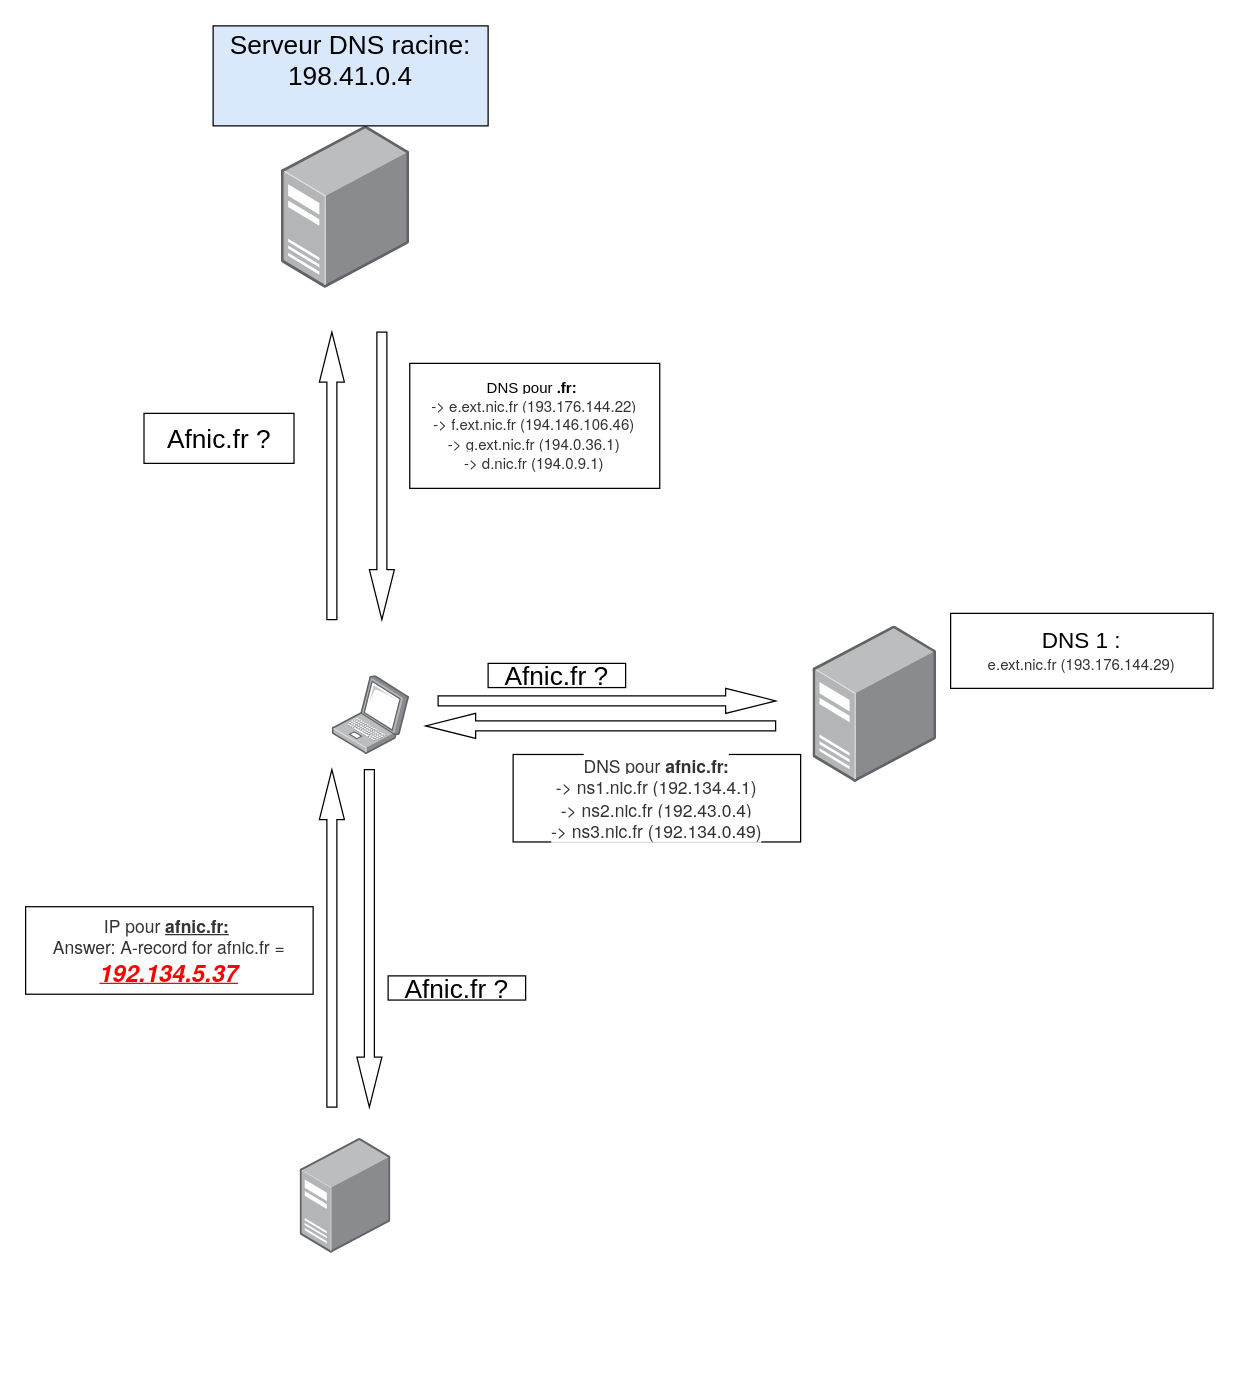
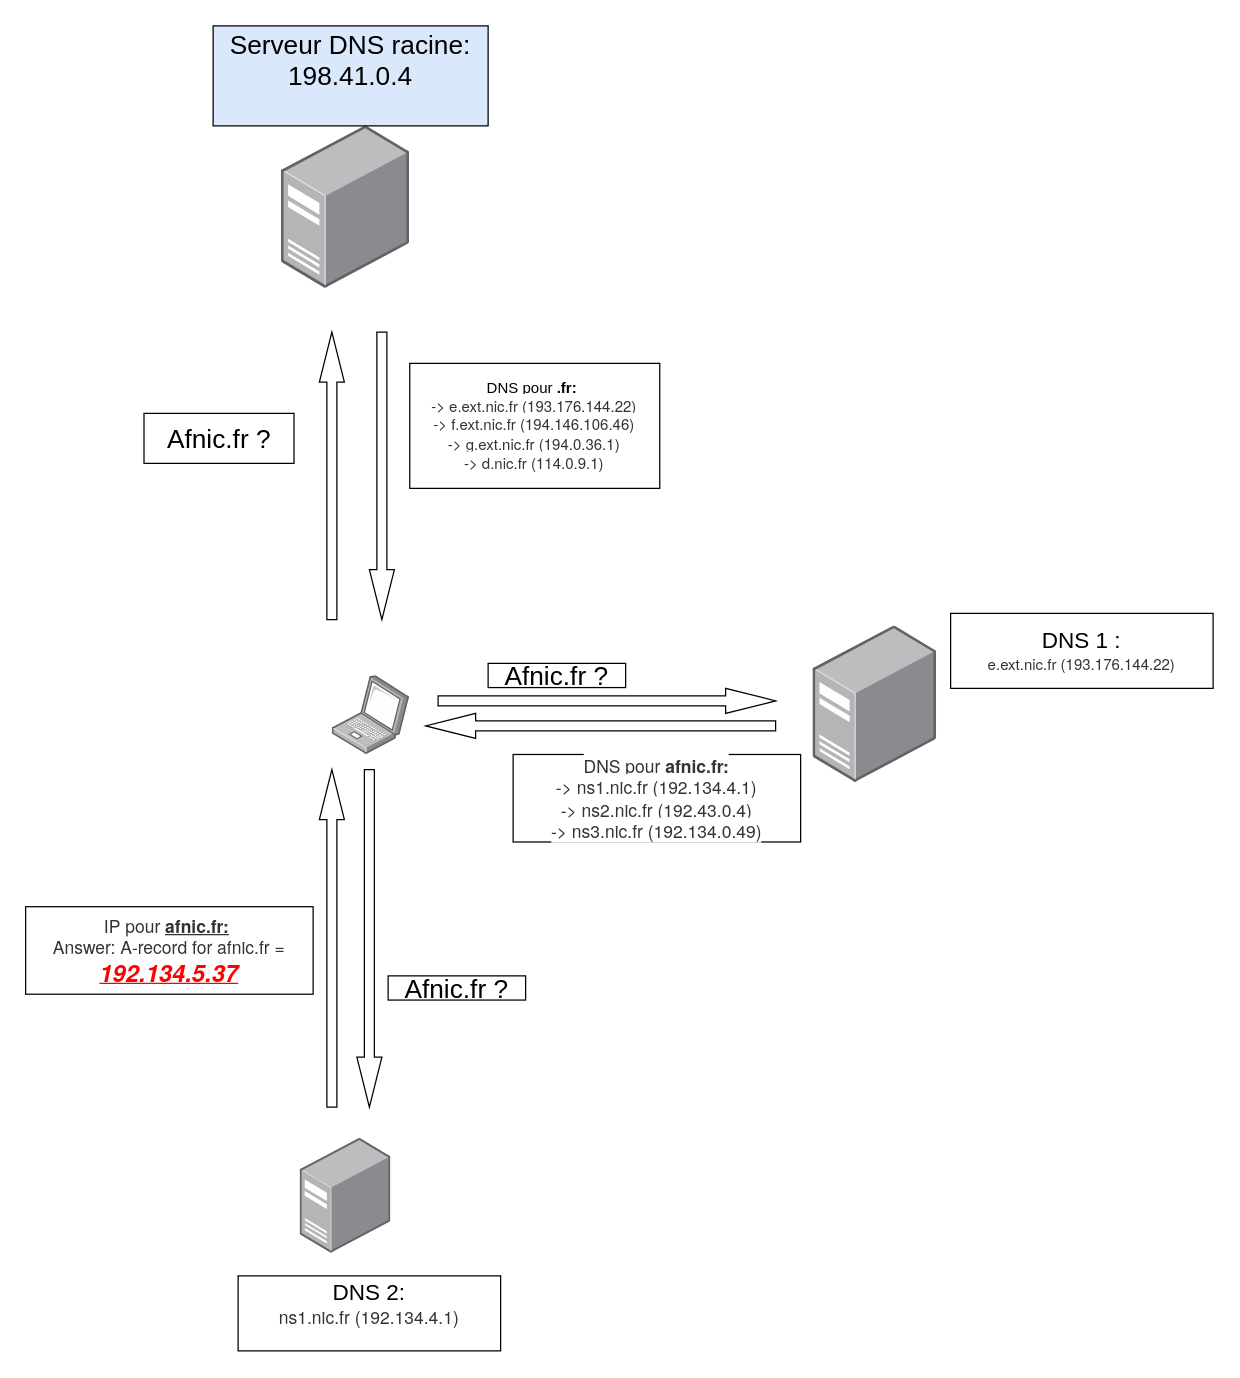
node "DNS pour .fr: -> e.ext.nic.fr (193.176.144.22)-> f.ext.nic.fr (194.146.106.46)-> g.ext.nic.fr (194.0.36.1)-> d.nic.fr (194.0.9.1)": label "DNS pour .fr: -> e.ext.nic.fr (193.176.144.22)-> f.ext.nic.fr (194.146.106.46)-> g.ext.nic.fr (194.0.36.1)-> d.nic.fr (194.0.9.1)" -> "DNS pour .fr: -> e.ext.nic.fr (193.176.144.22)-> f.ext.nic.fr (194.146.106.46)-> g.ext.nic.fr (194.0.36.1)-> d.nic.fr (114.0.9.1)"
node "DNS 1 : e.ext.nic.fr (193.176.144.29)": label "DNS 1 : e.ext.nic.fr (193.176.144.29)" -> "DNS 1 : e.ext.nic.fr (193.176.144.22)"
node "DNS 2: ns1.nic.fr (192.134.4.1)": added
